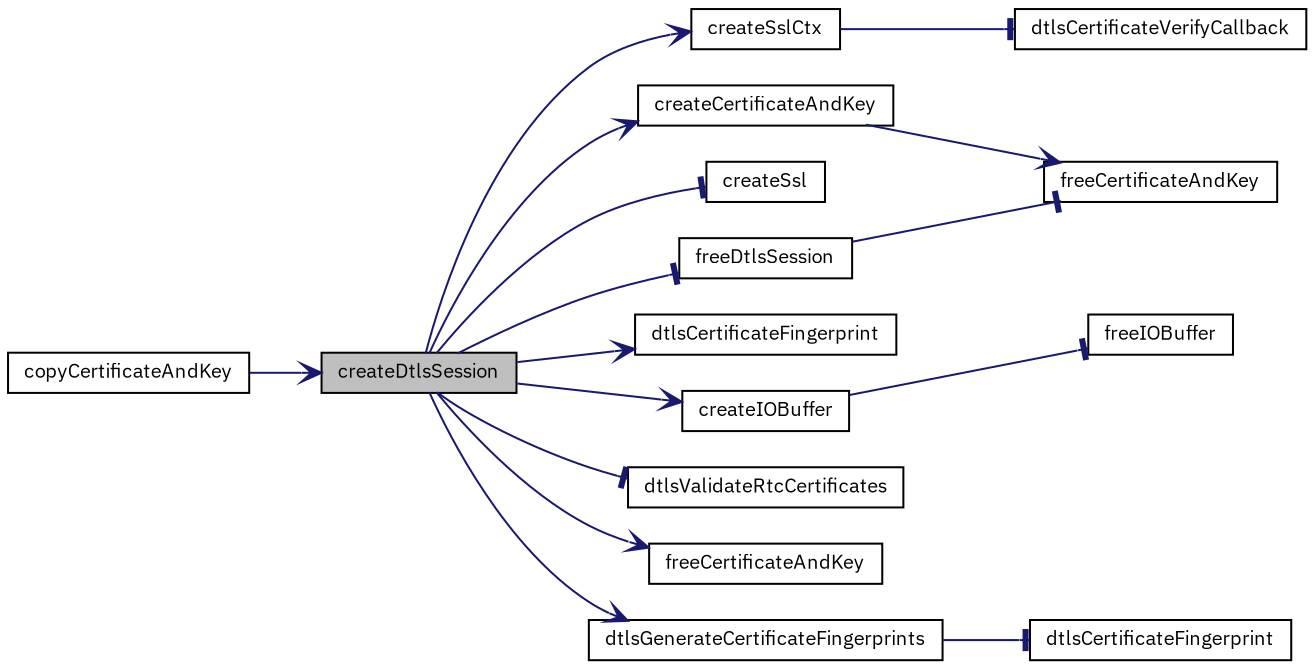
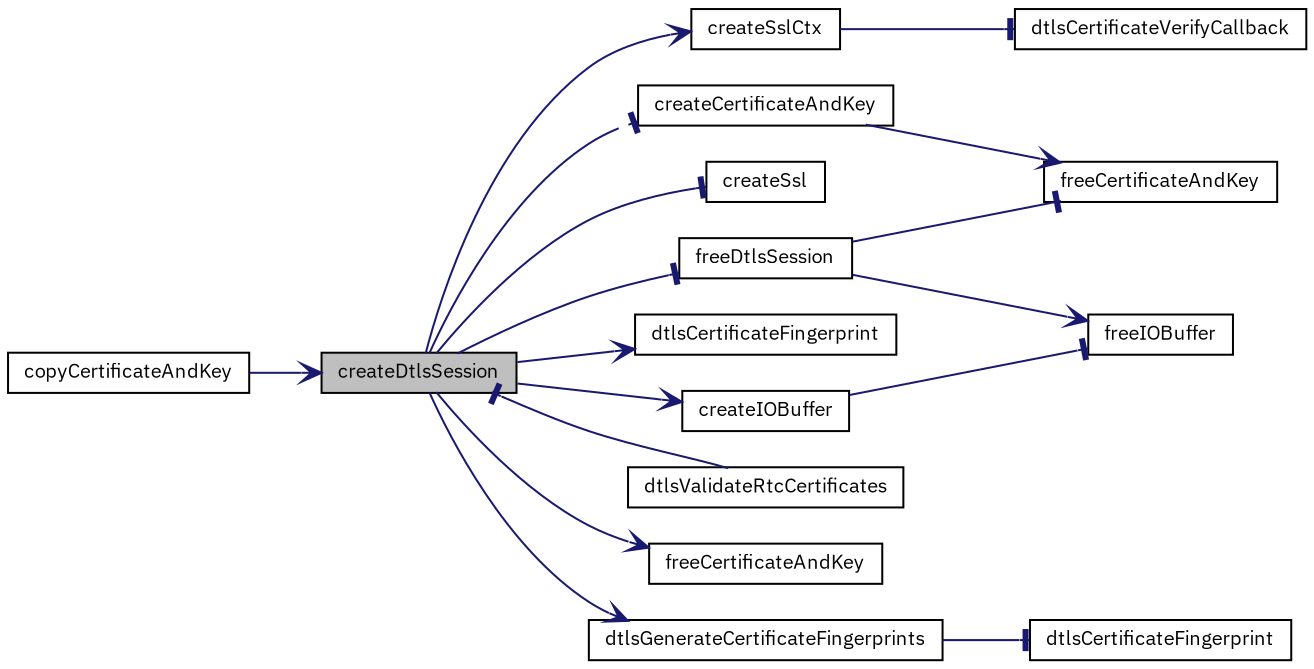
edge "createDtlsSession" -> "createCertificateAndKey": arrowhead vee -> tee
edge "freeDtlsSession" -> "freeIOBuffer": added
edge "createDtlsSession" -> "dtlsValidateRtcCertificates": reversed
